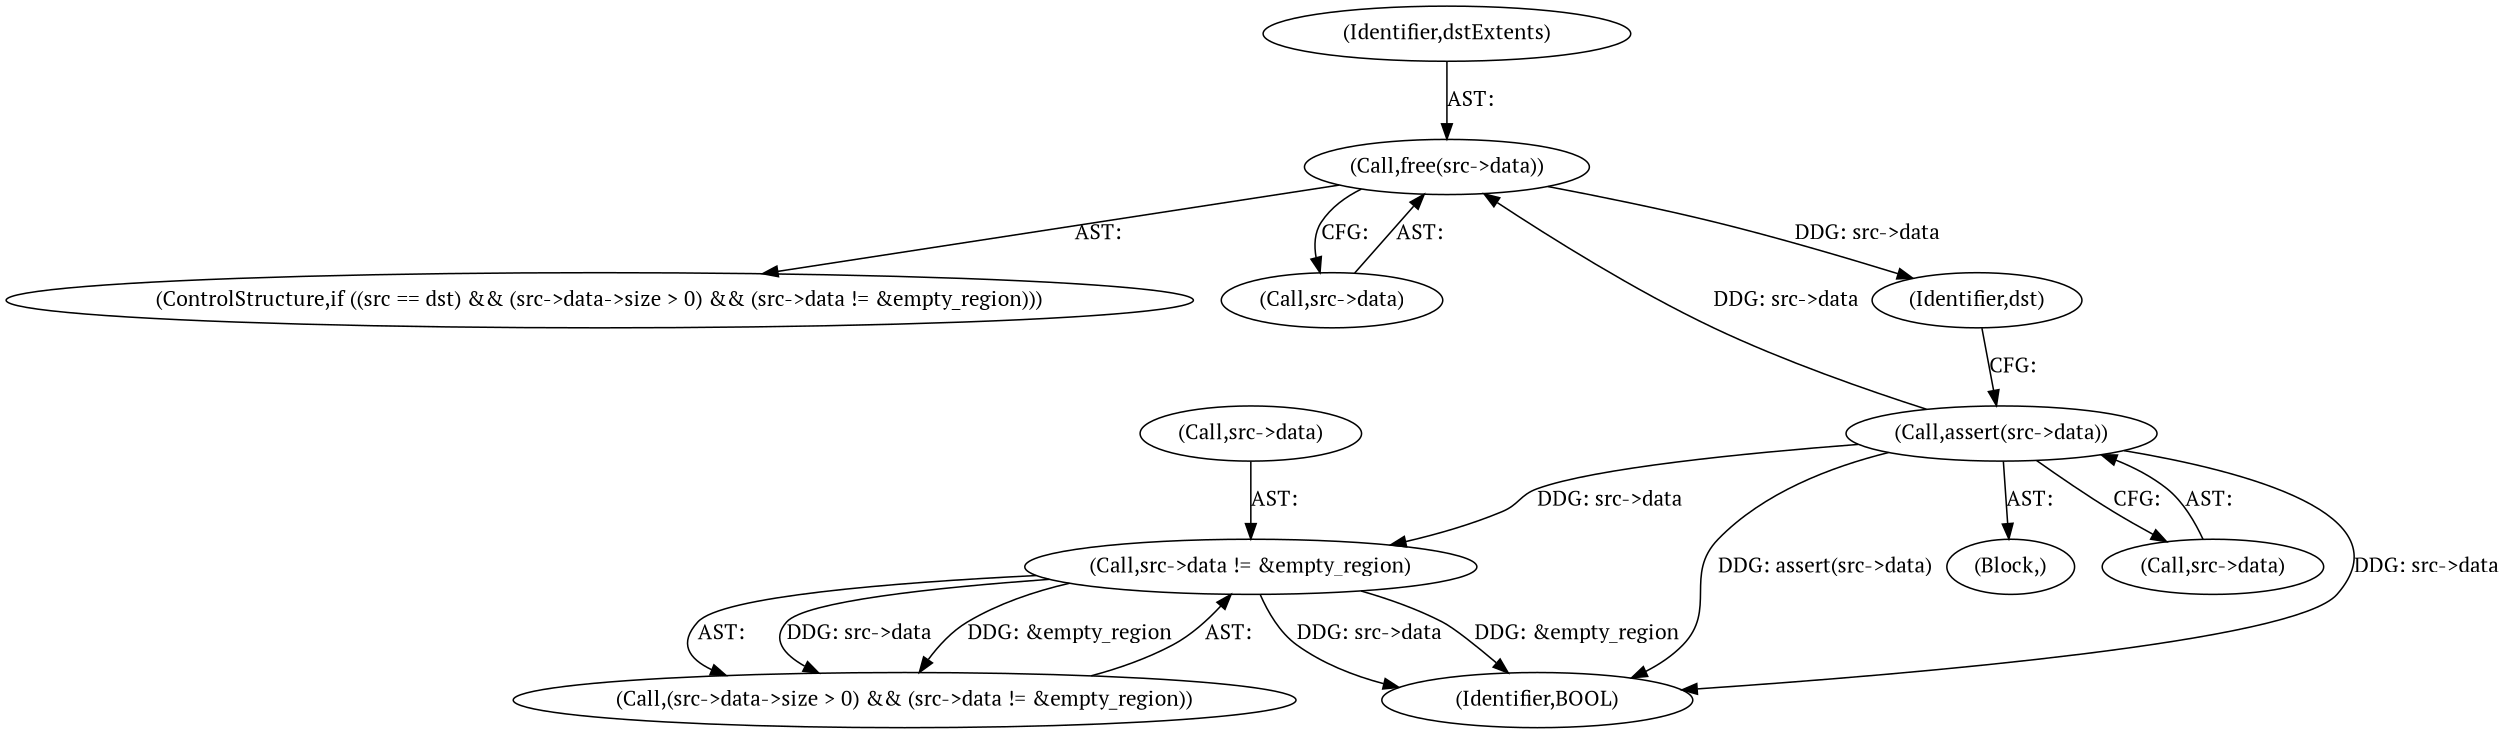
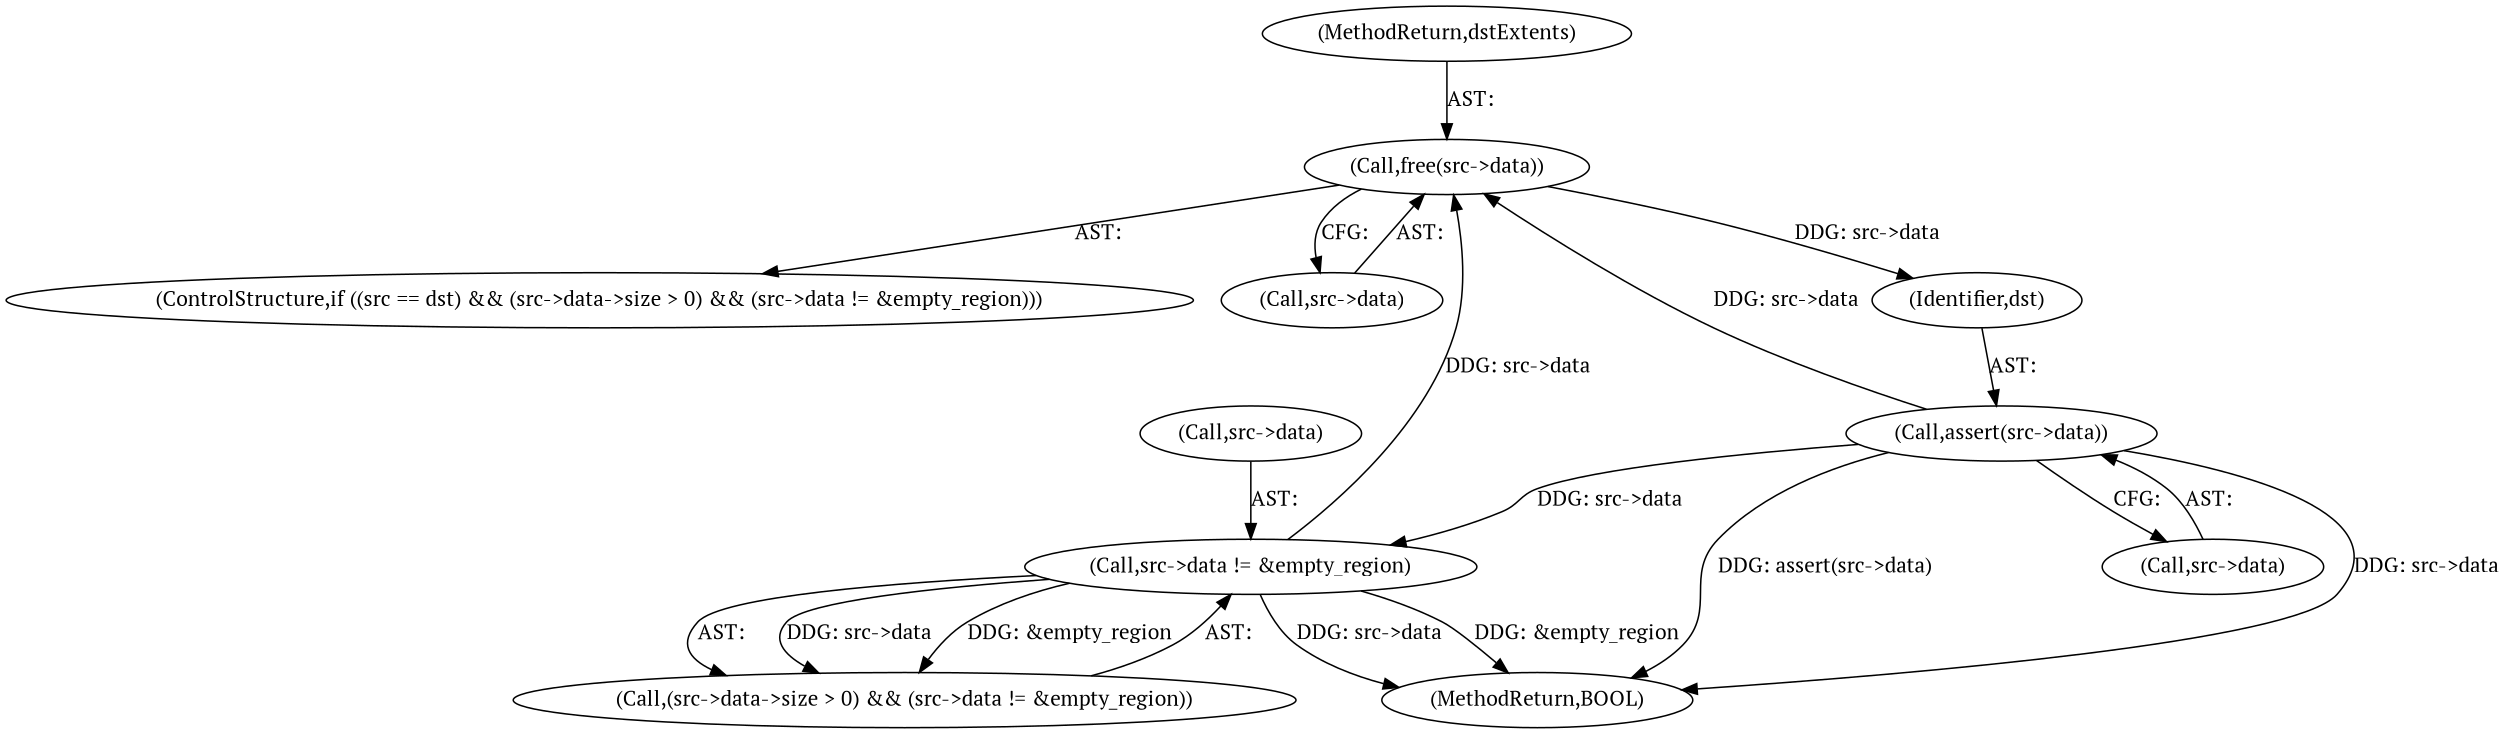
node "(Identifier,dstExtents)": label "(Identifier,dstExtents)" -> "(MethodReturn,dstExtents)"
edge "(Identifier,dst)" -> "(Call,assert(src->data))": label "CFG: " -> "AST: "
edge "(Call,src->data != &empty_region)" -> "(Call,free(src->data))": added, label "DDG: src->data"
node "(Block,)": removed
node "(Identifier,BOOL)": label "(Identifier,BOOL)" -> "(MethodReturn,BOOL)"
